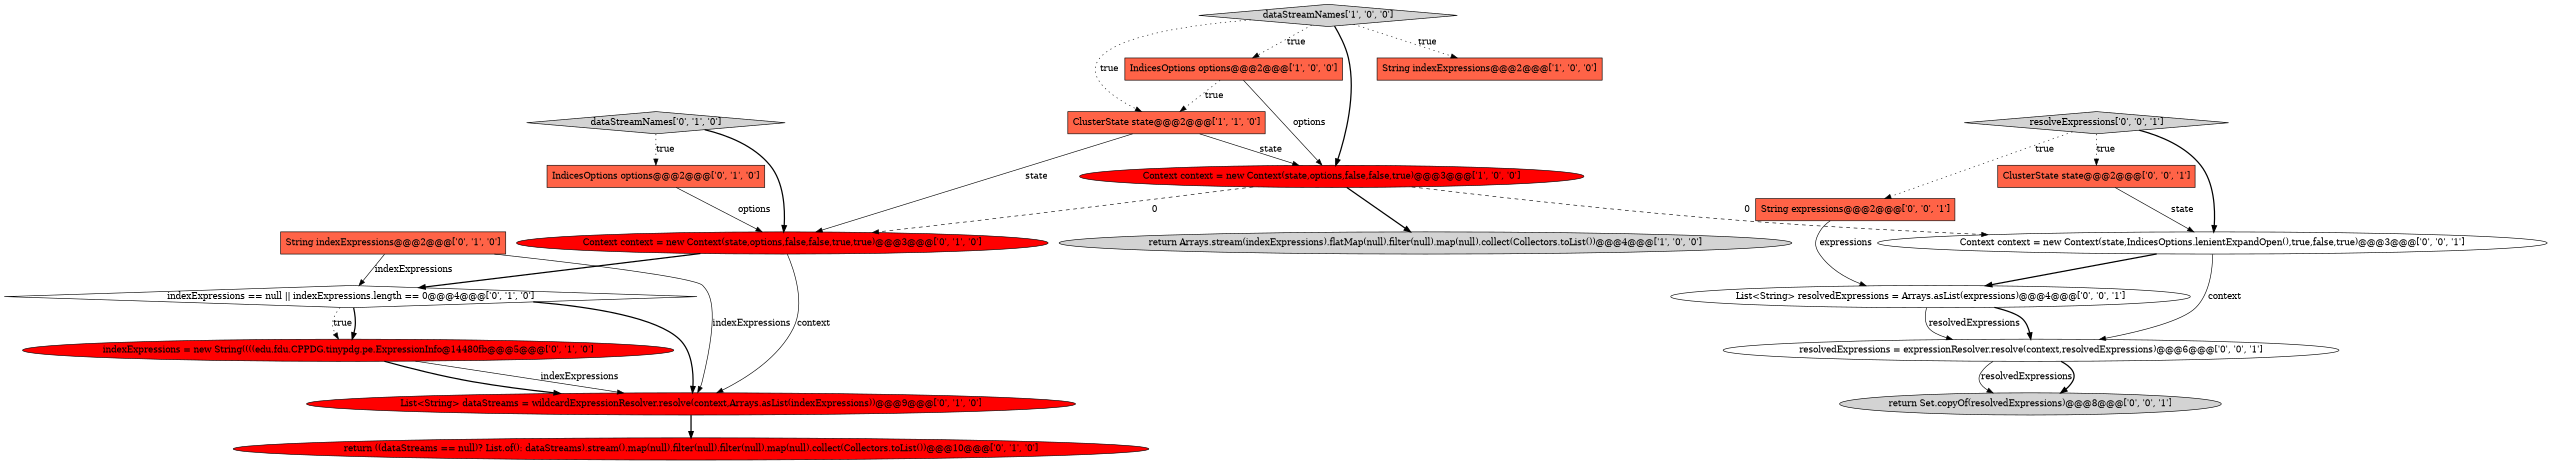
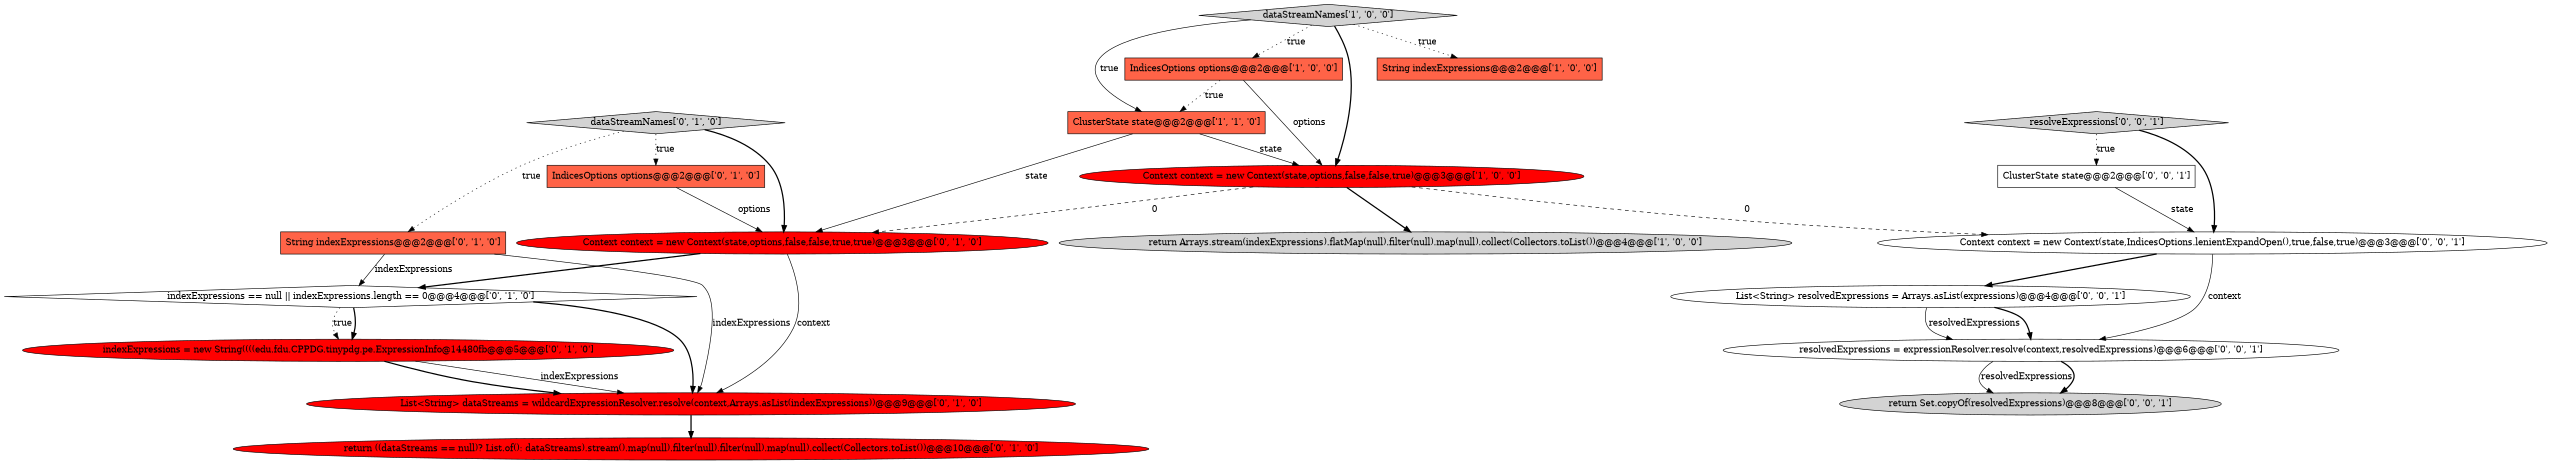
edge "dataStreamNames['1', '0', '0']" -> "ClusterState state@@@2@@@['1', '1', '0']": style dotted -> solid
edge "dataStreamNames['0', '1', '0']" -> "String indexExpressions@@@2@@@['0', '1', '0']": added, label "true"
node "ClusterState state@@@2@@@['0', '0', '1']": fillcolor tomato -> white
node "String expressions@@@2@@@['0', '0', '1']": removed
